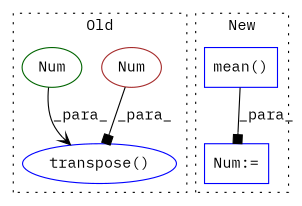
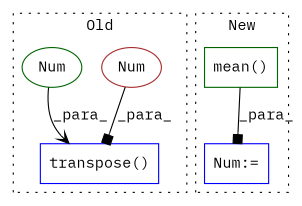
node "mean()": color blue -> darkgreen
node "transpose()": shape ellipse -> box
